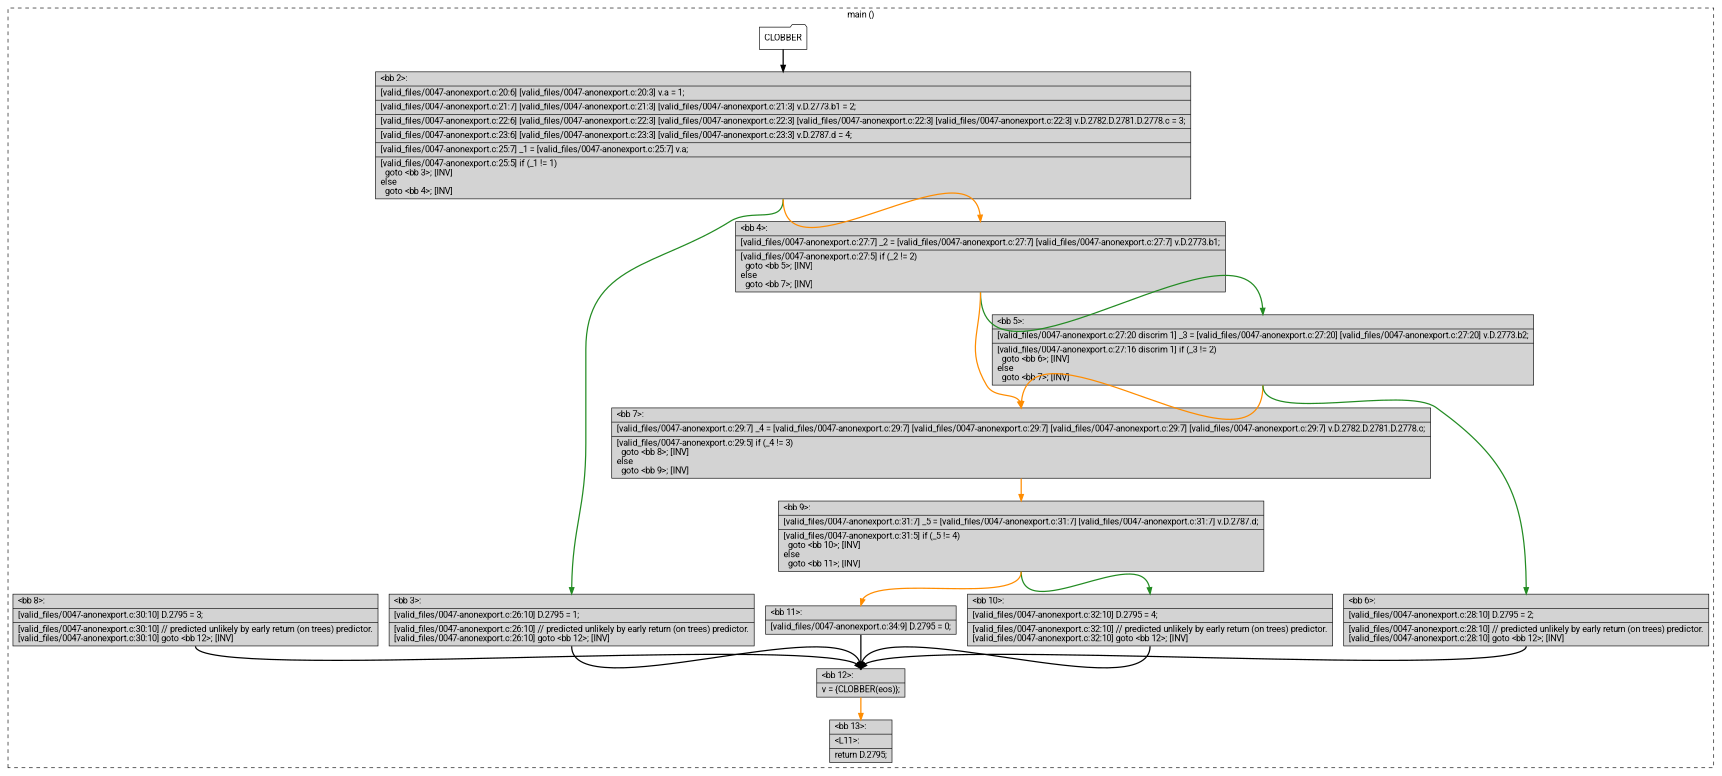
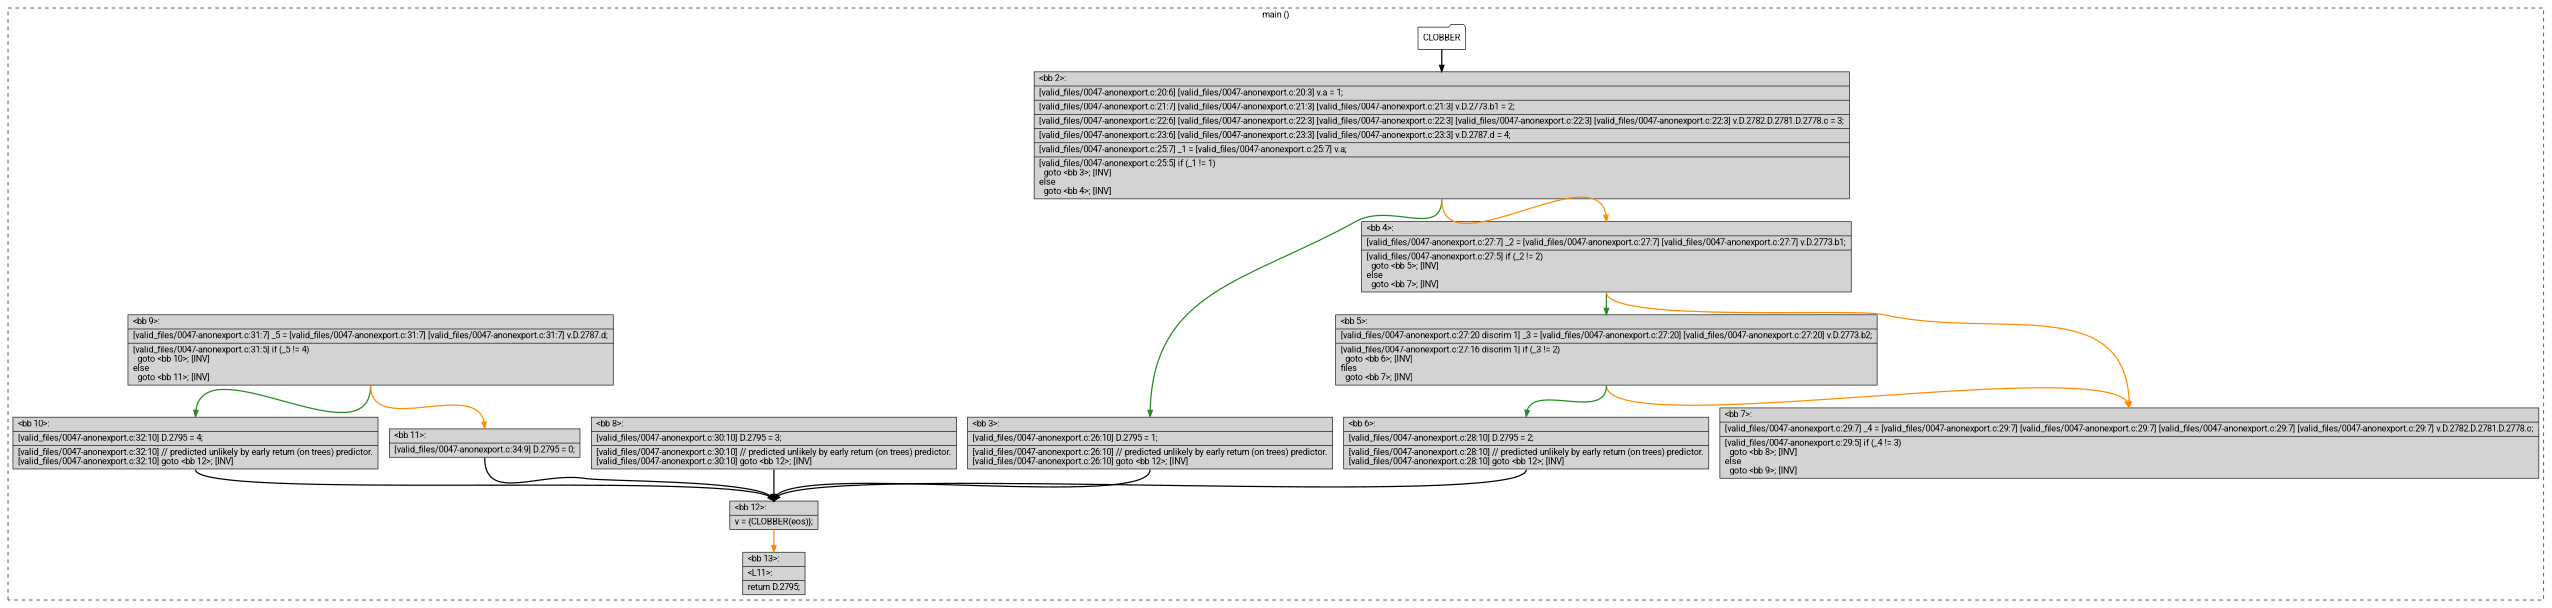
node "<bb 5>:": text "else" -> "files"
edge "<bb 7>:" -> "<bb 9>:": removed
